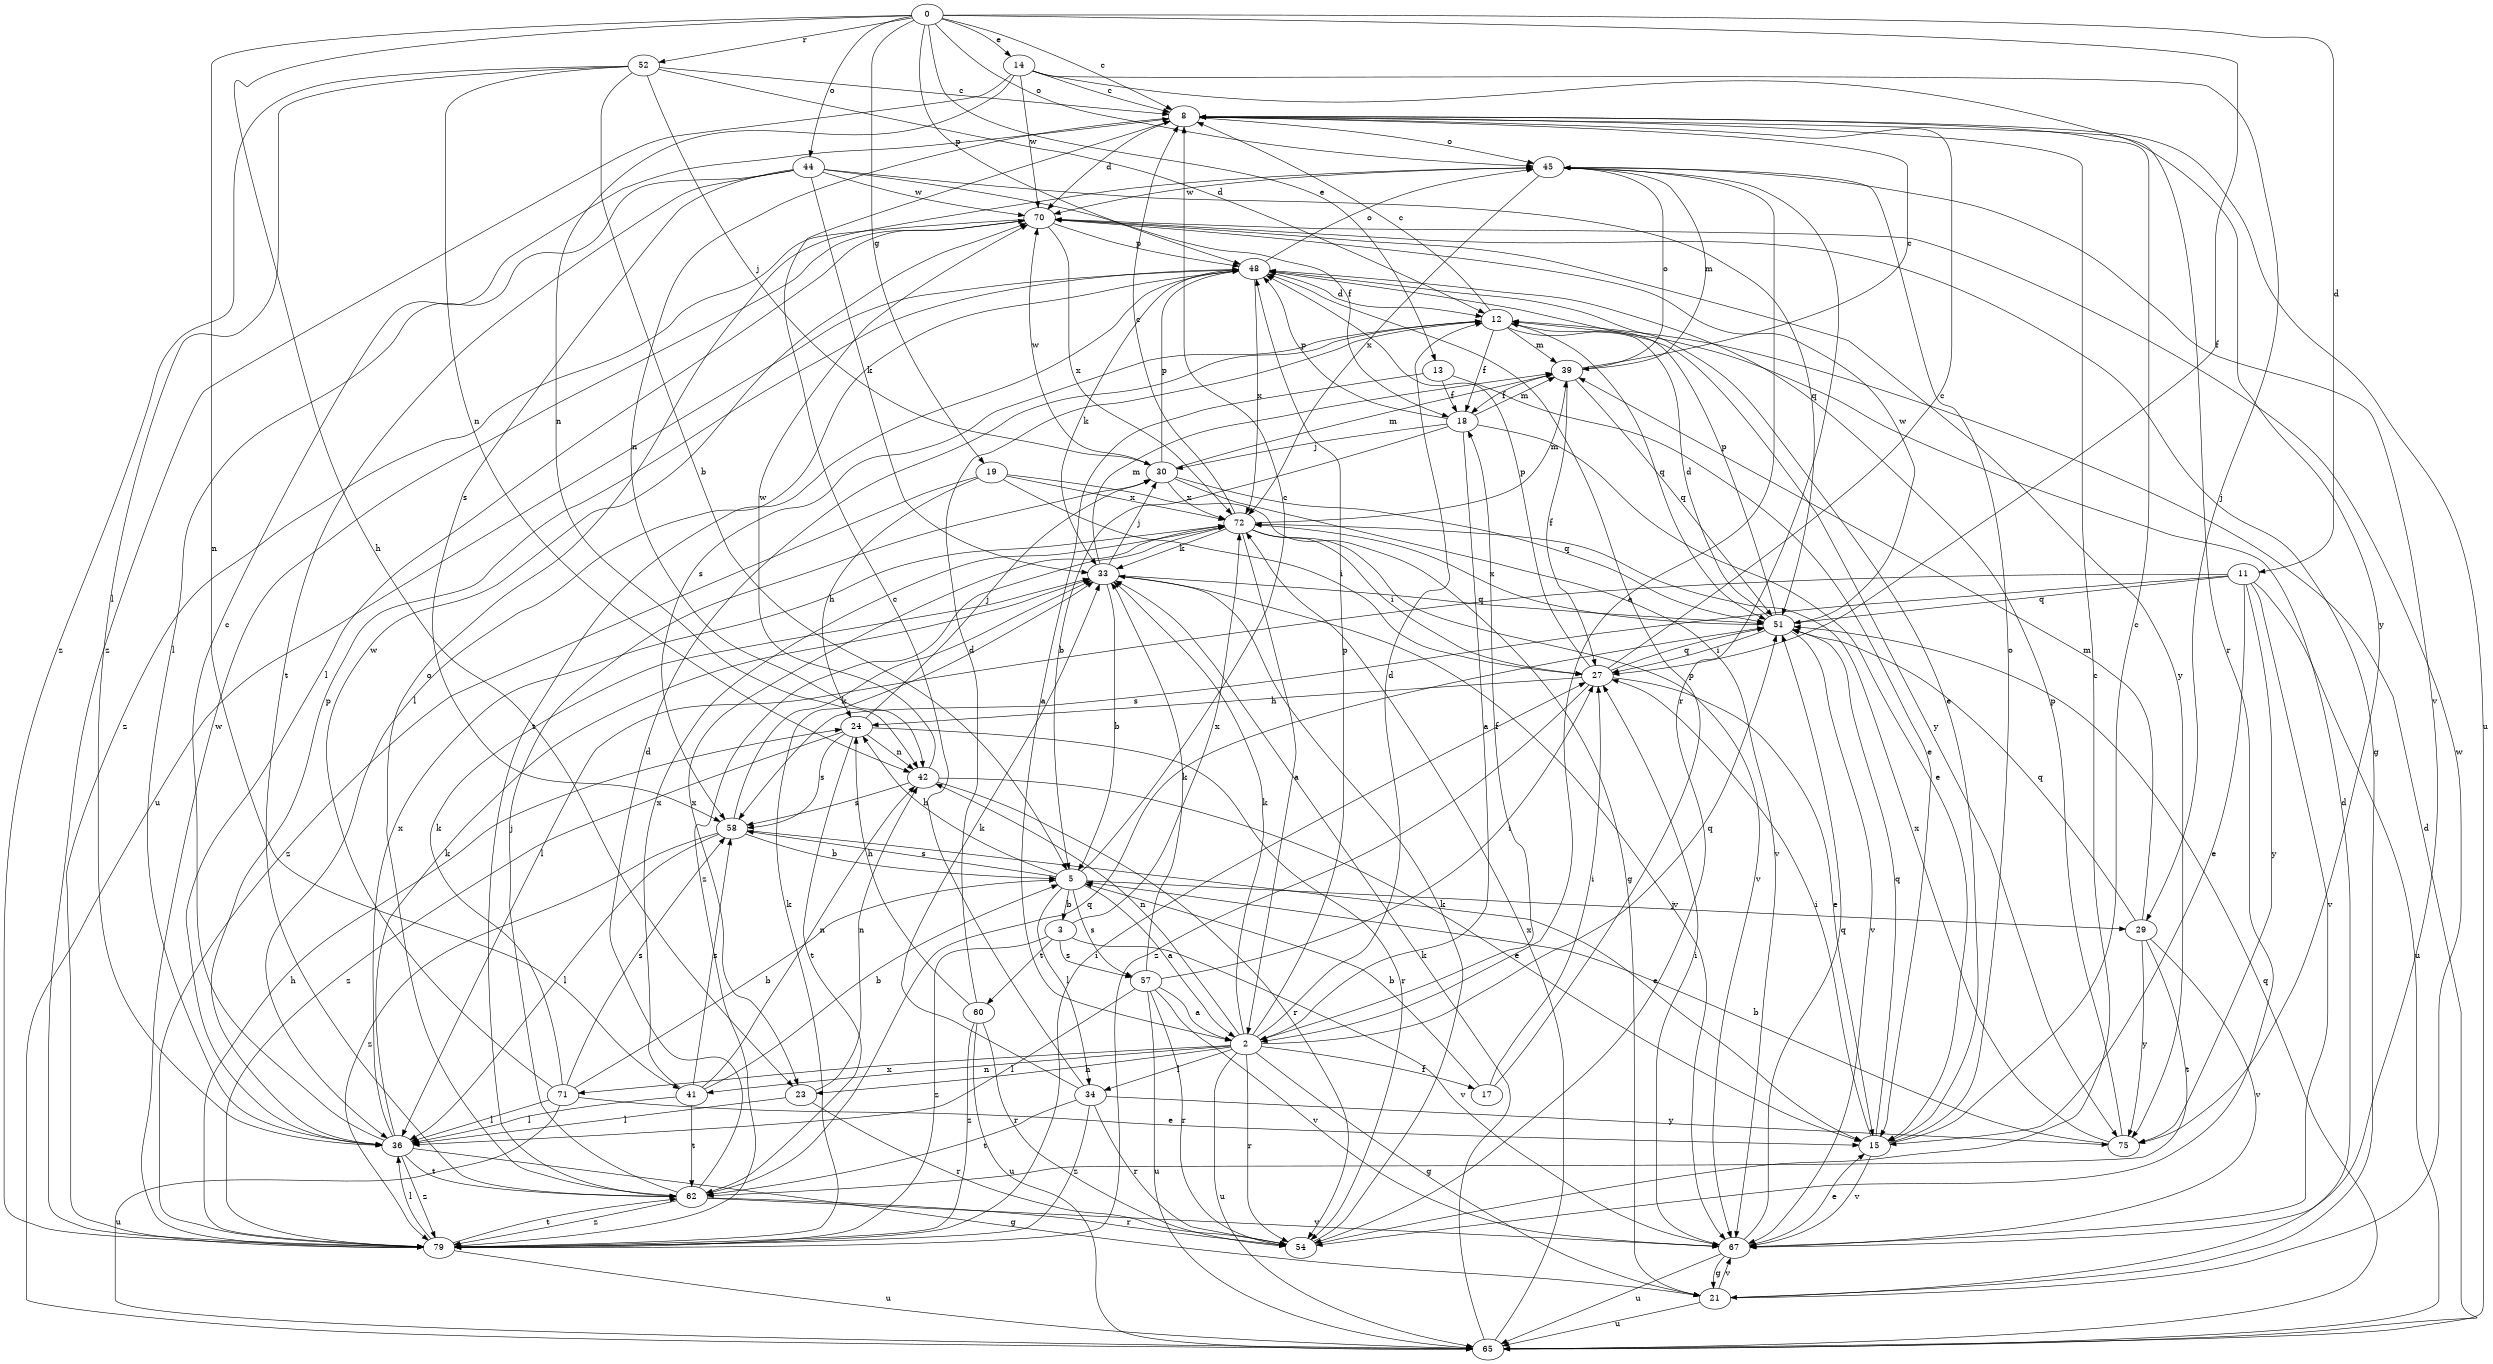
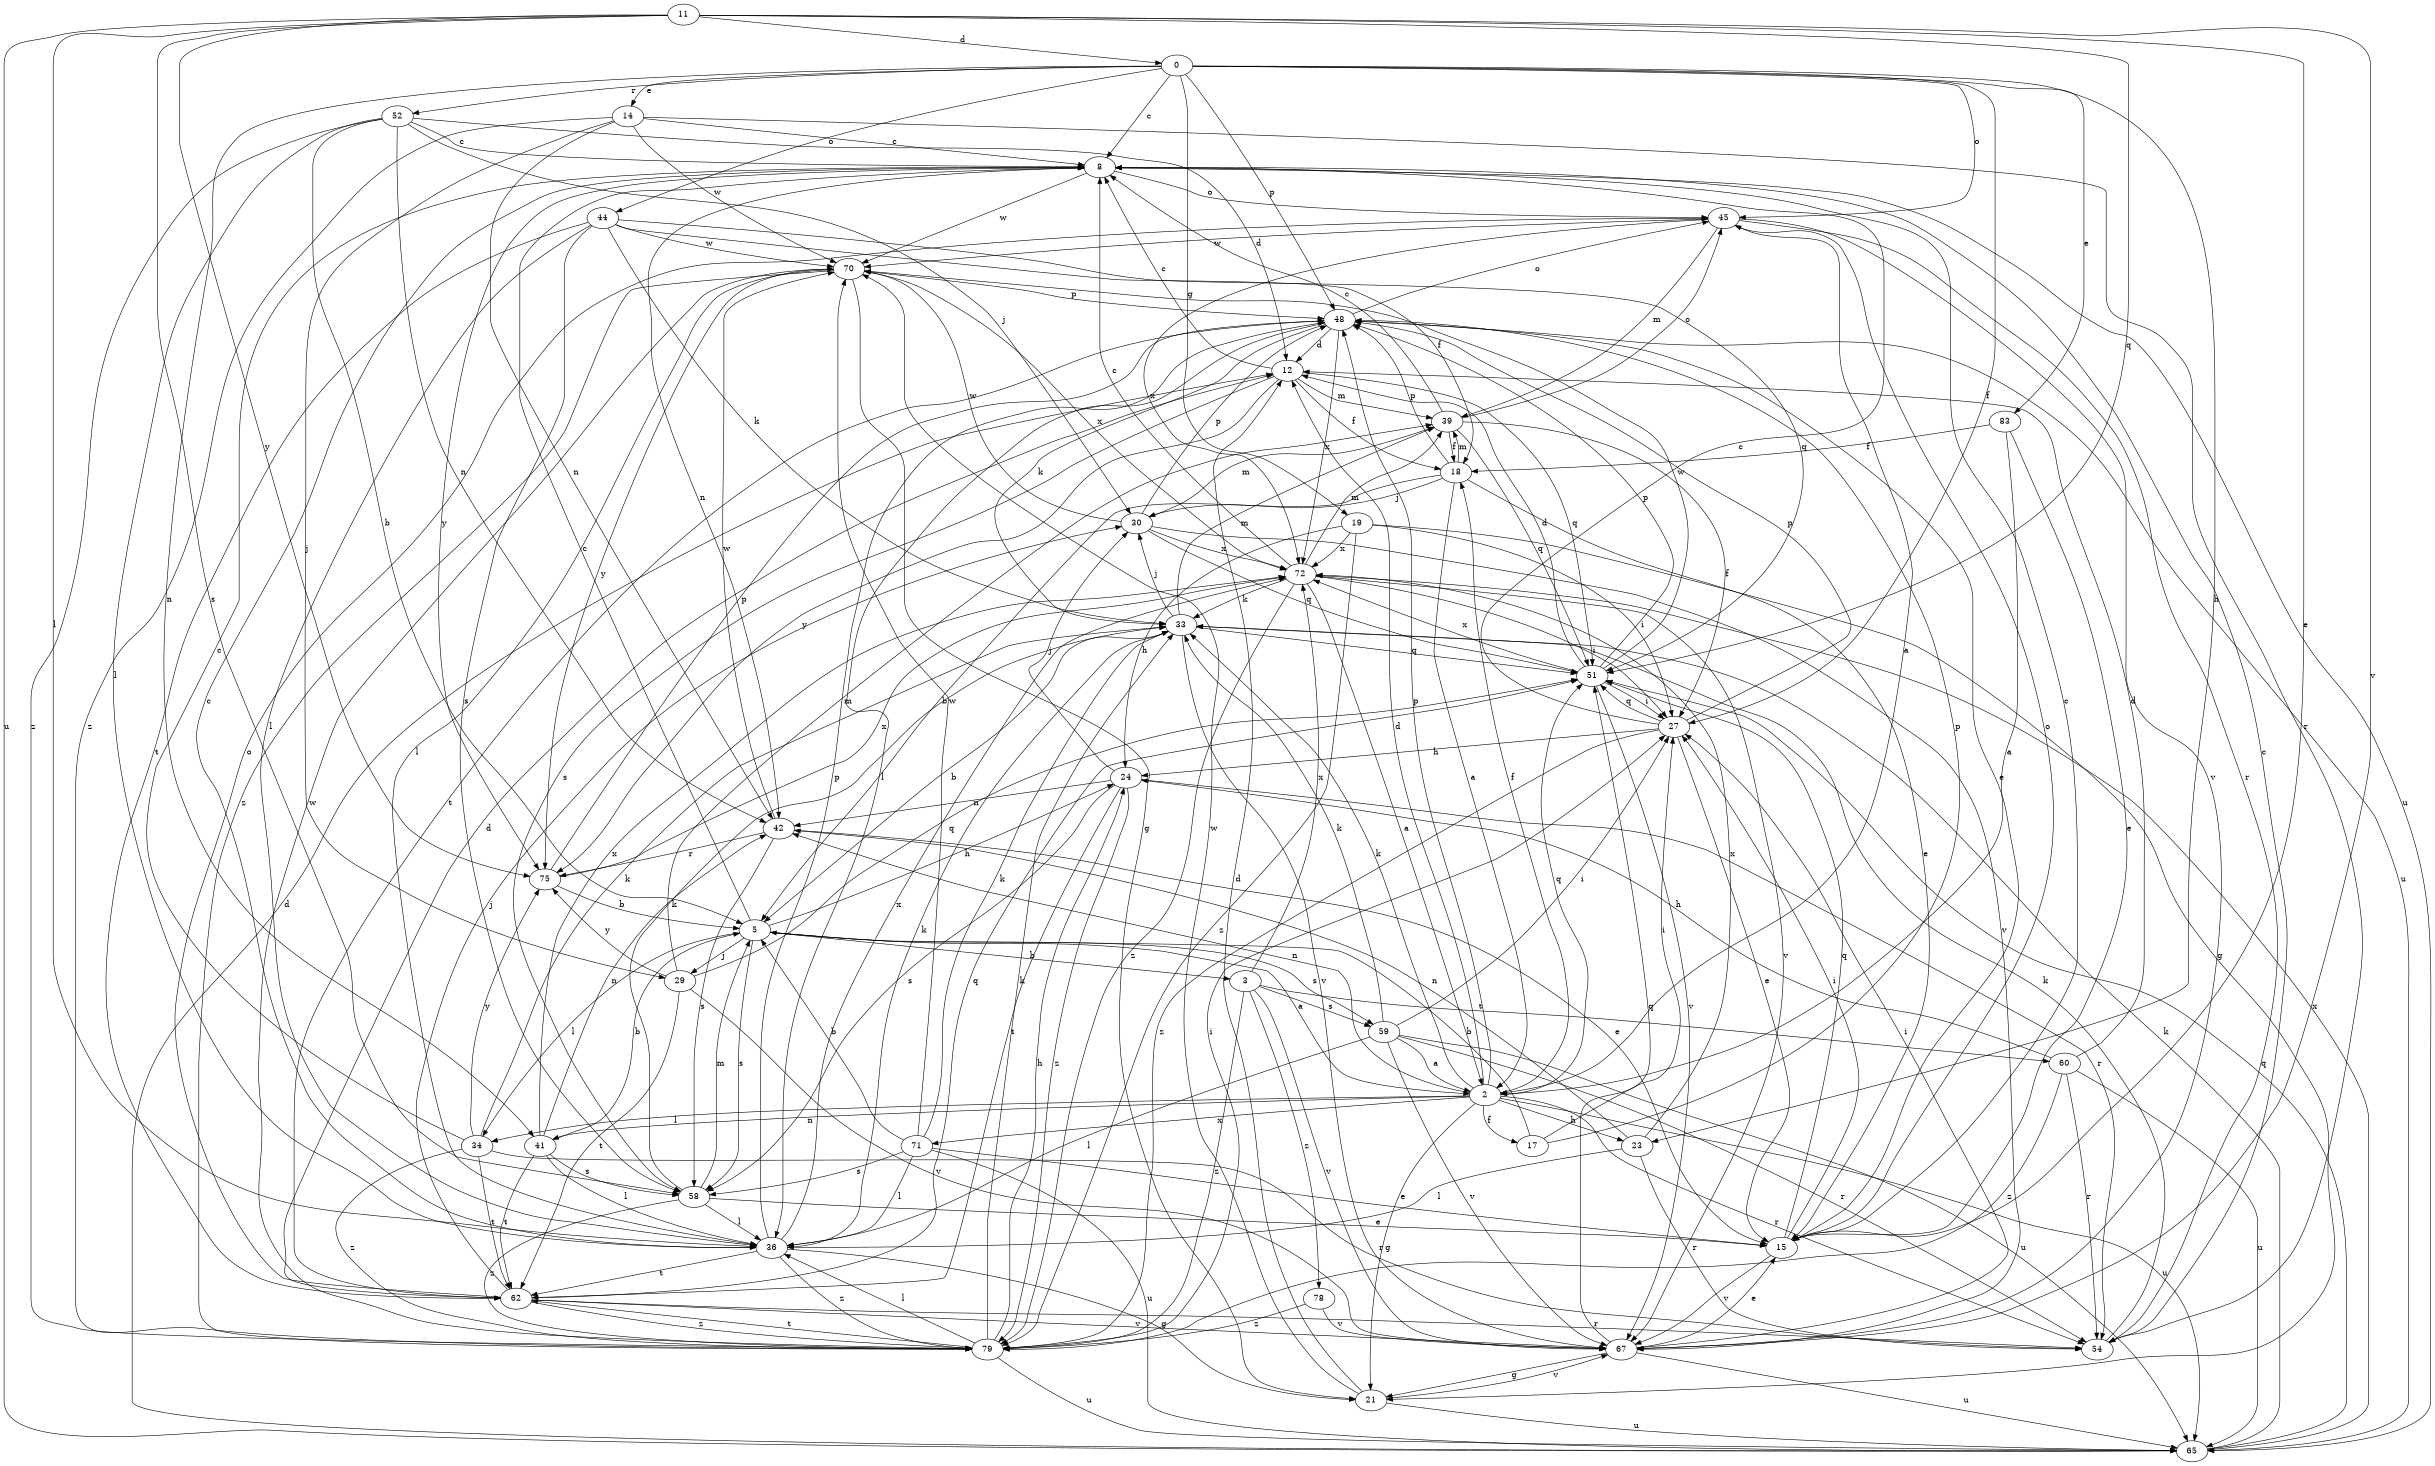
edge "0" -> "11": reversed
edge "8" -> "70": label "d" -> "w"
node "13": label "13" -> "83"
edge "72" -> "23": reversed
edge "58" -> "5": label "b" -> "m"
edge "42" -> "54": now "42" -> "75"
node "57": label "57" -> "59"
node "78": added
